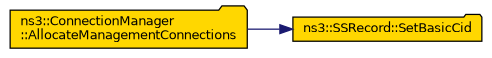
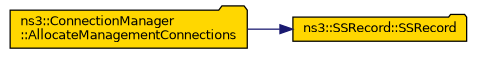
node "ns3::SSRecord::SetBasicCid": label "ns3::SSRecord::SetBasicCid" -> "ns3::SSRecord::SSRecord"
